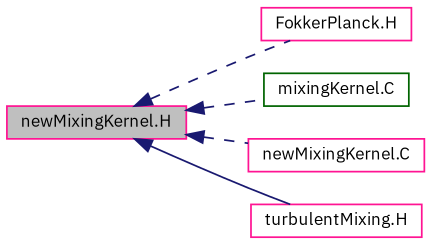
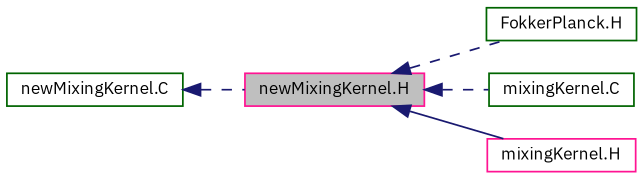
node "FokkerPlanck.H": color deeppink -> darkgreen
edge "newMixingKernel.C" -> "newMixingKernel.H": reversed
node "newMixingKernel.C": color deeppink -> darkgreen
node "turbulentMixing.H": label "turbulentMixing.H" -> "mixingKernel.H"
